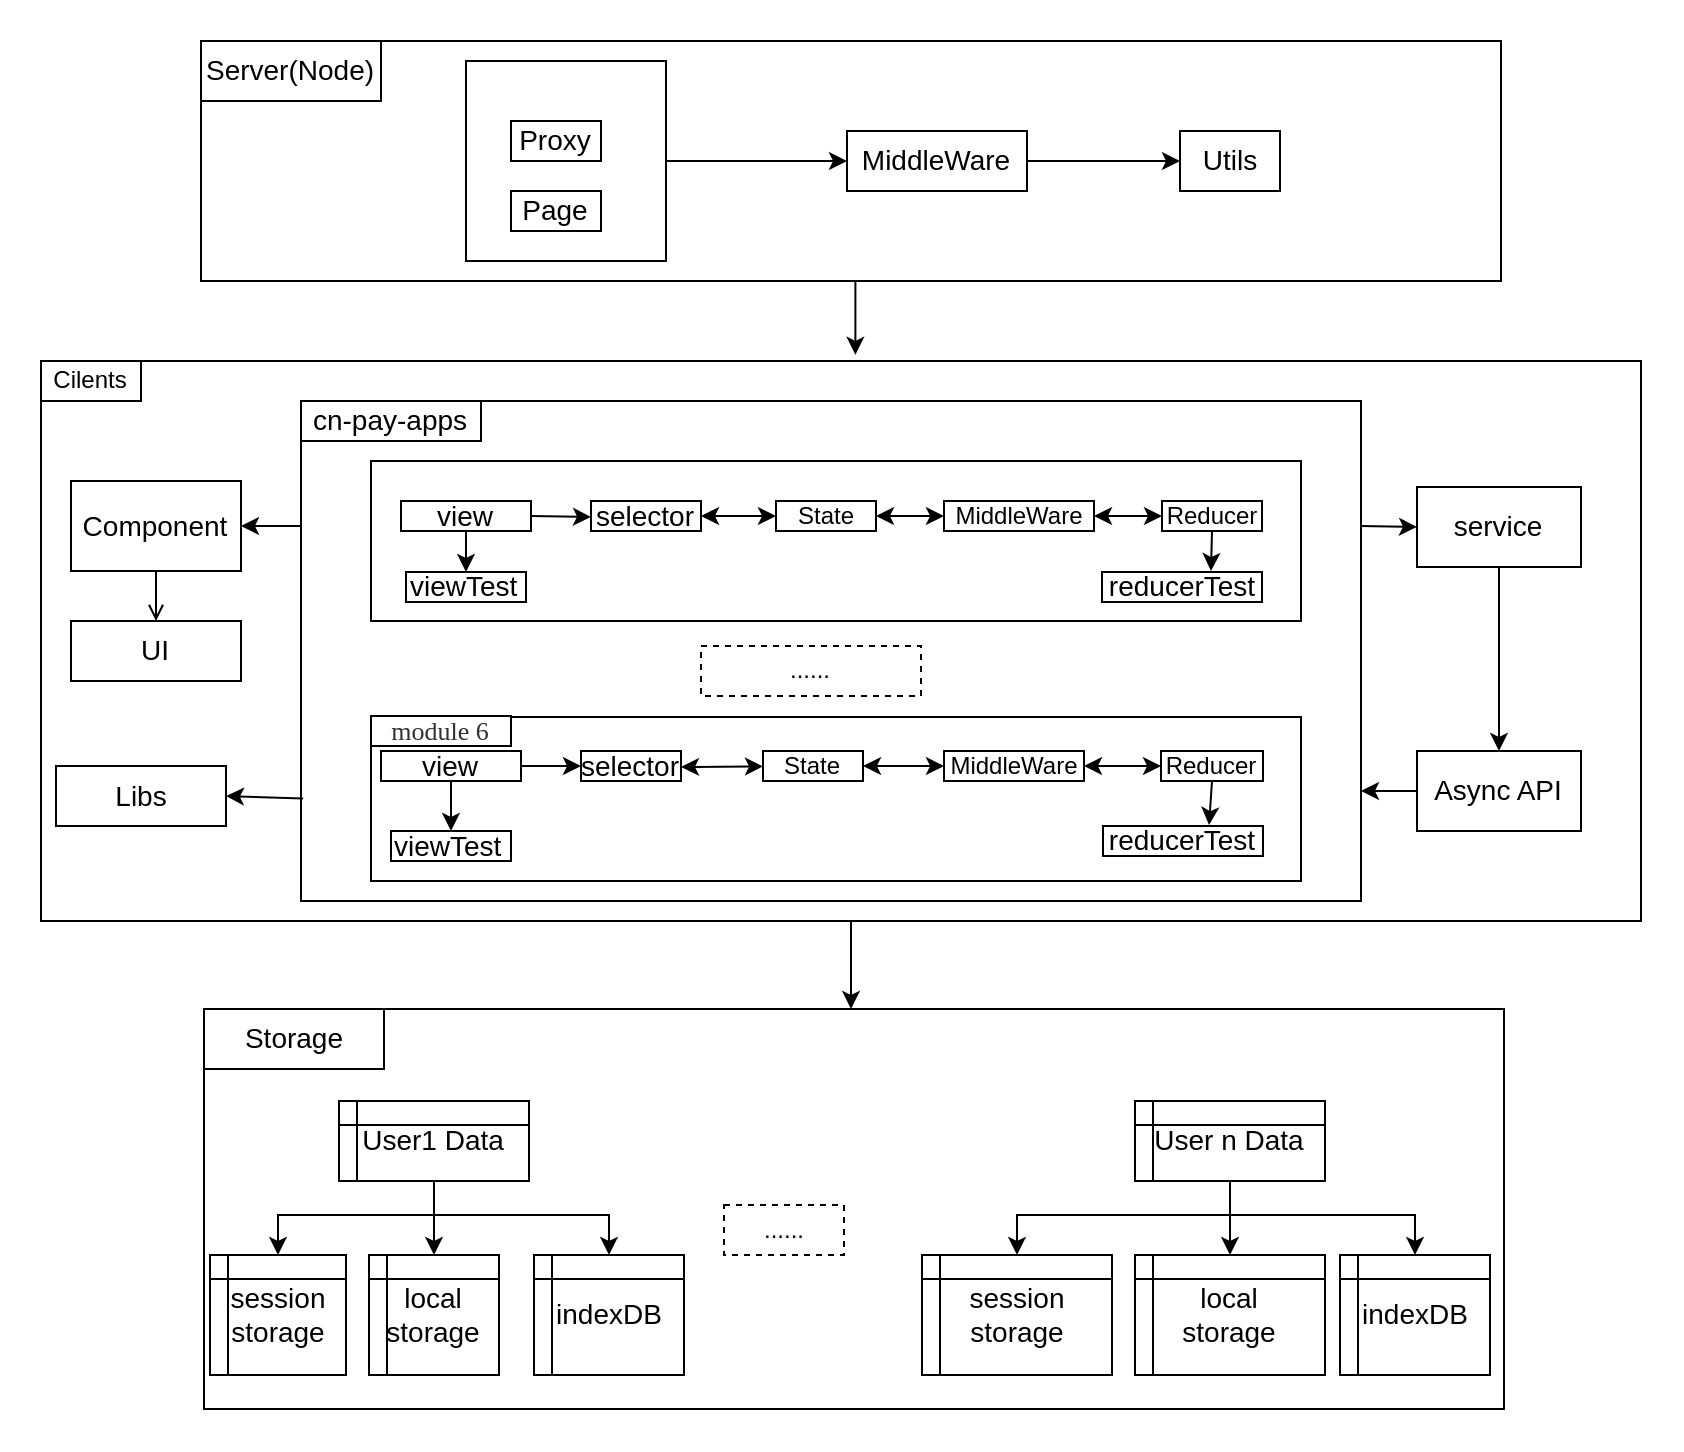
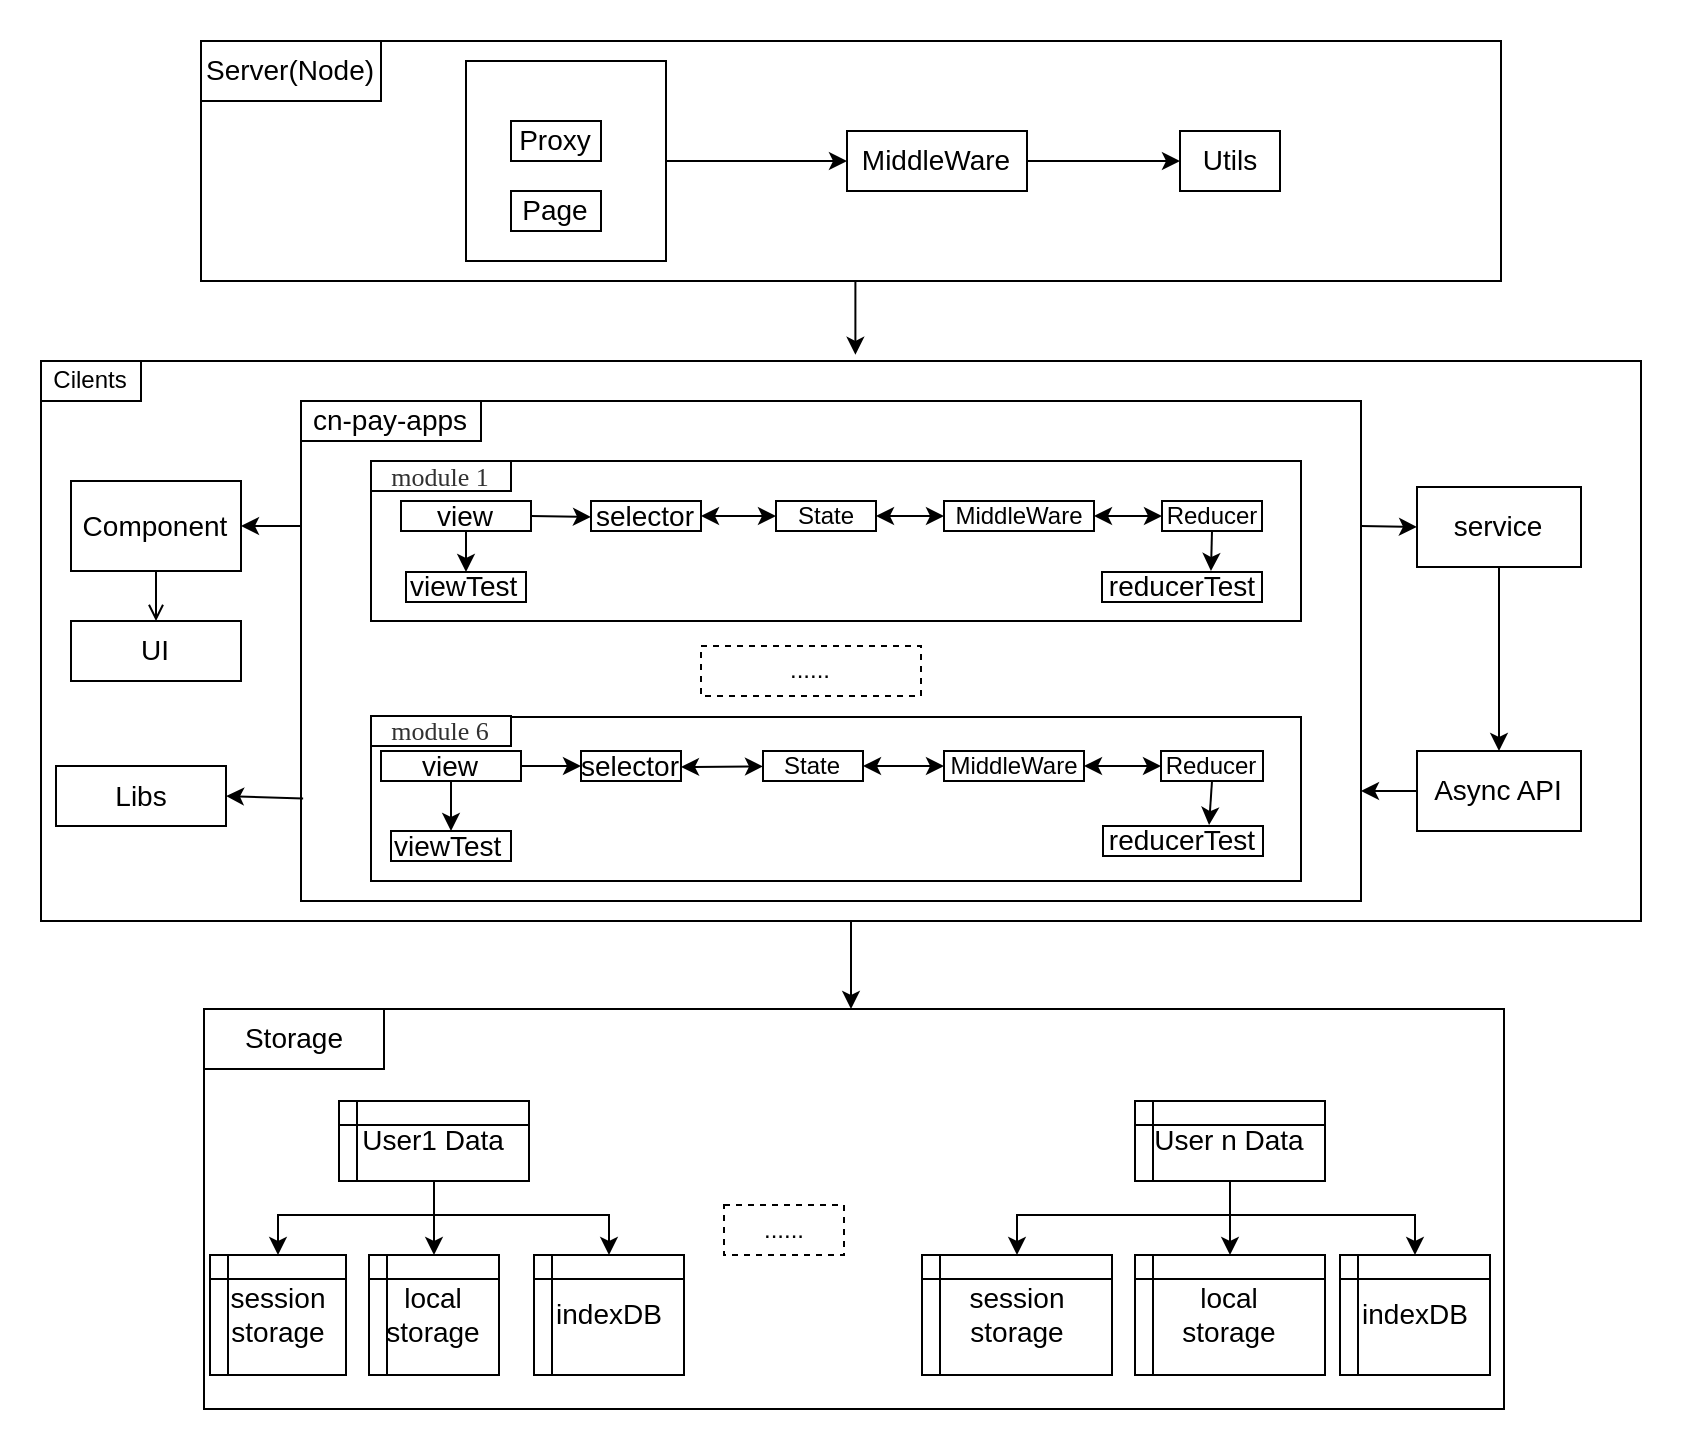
node "module 1": added
